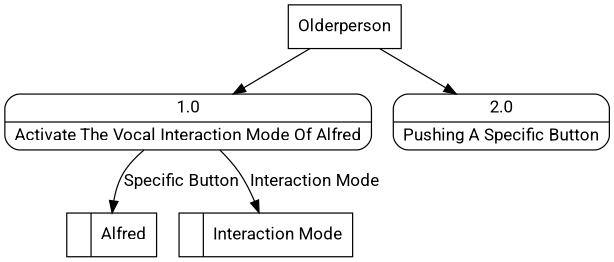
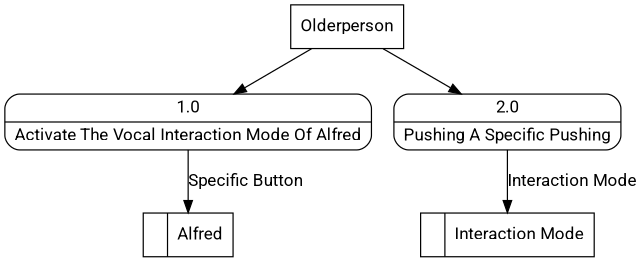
node "2.0": text "Pushing A Specific Button" -> "Pushing A Specific Pushing"
edge "1.0" -> "Interaction Mode": now "2.0" -> "Interaction Mode"
